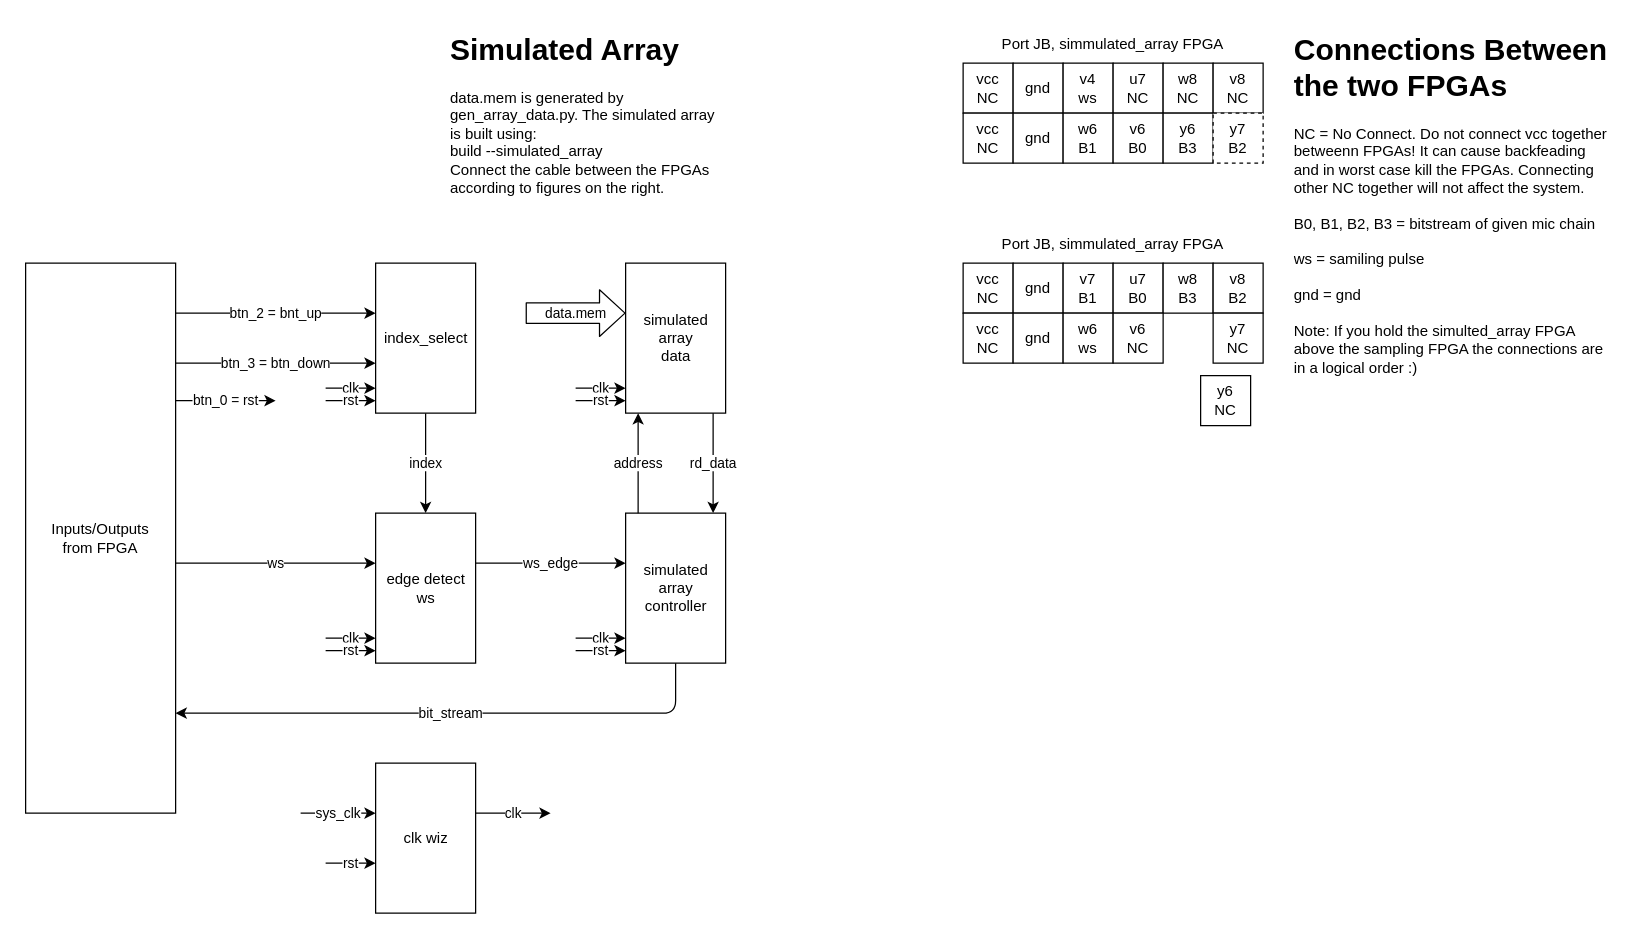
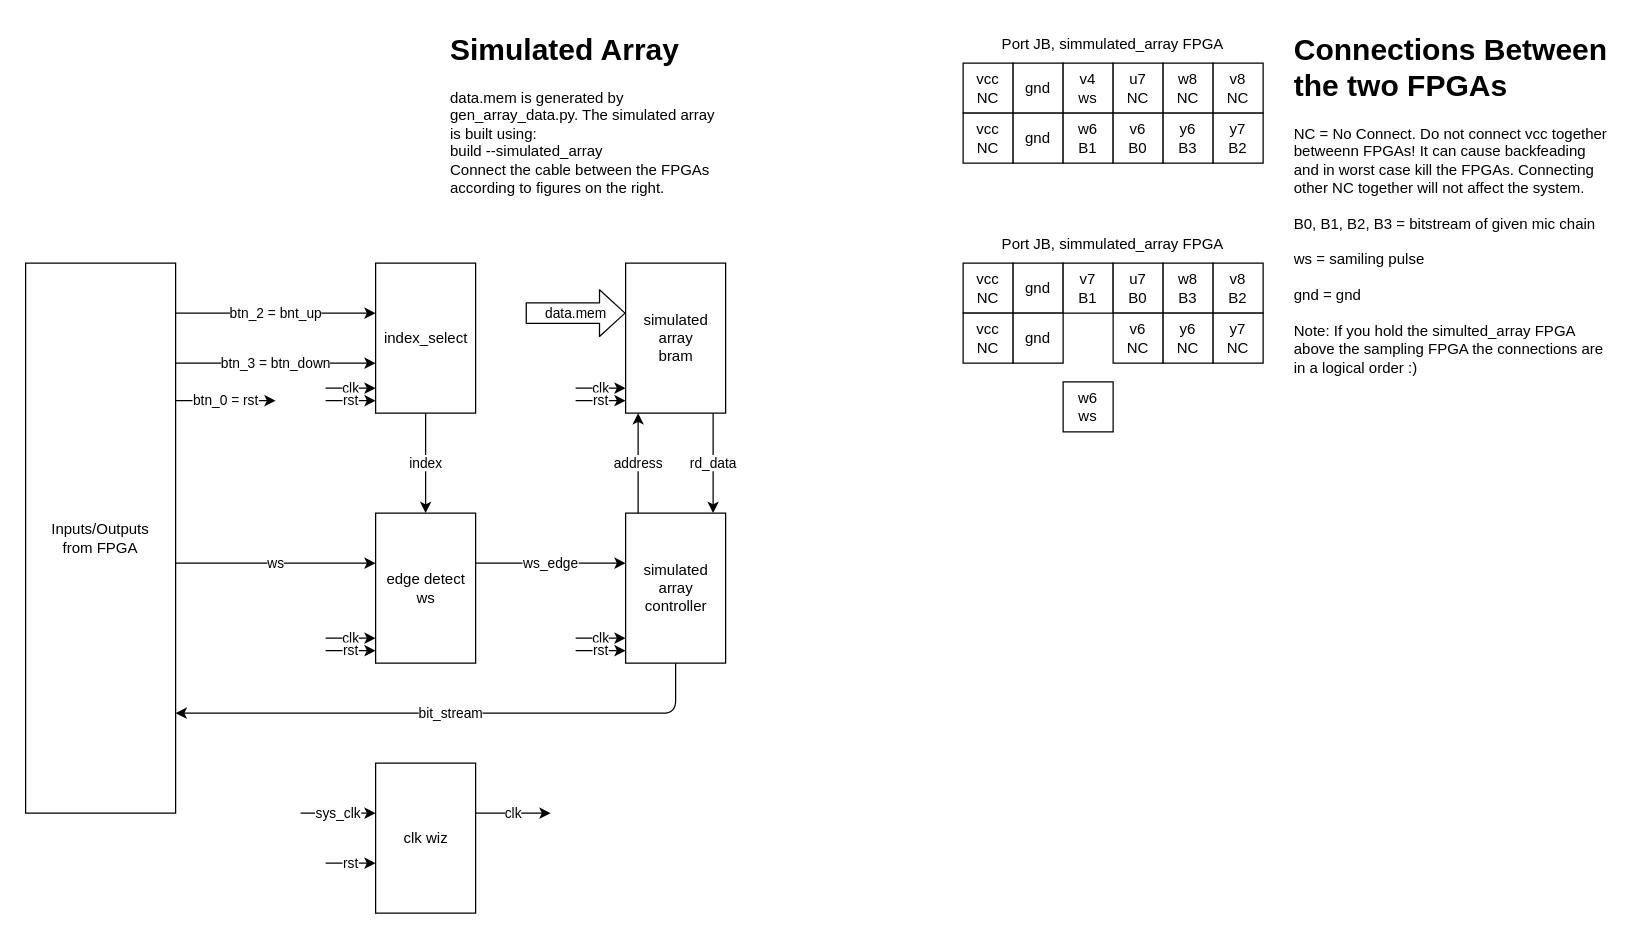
node "y7 B2": style dashed -> solid
node "simulated array data": label "simulated array data" -> "simulated array bram"
node "w6 ws": moved (1088, 338) -> (1088, 407)
node "y6 NC": moved (1226, 401) -> (1188, 338)
